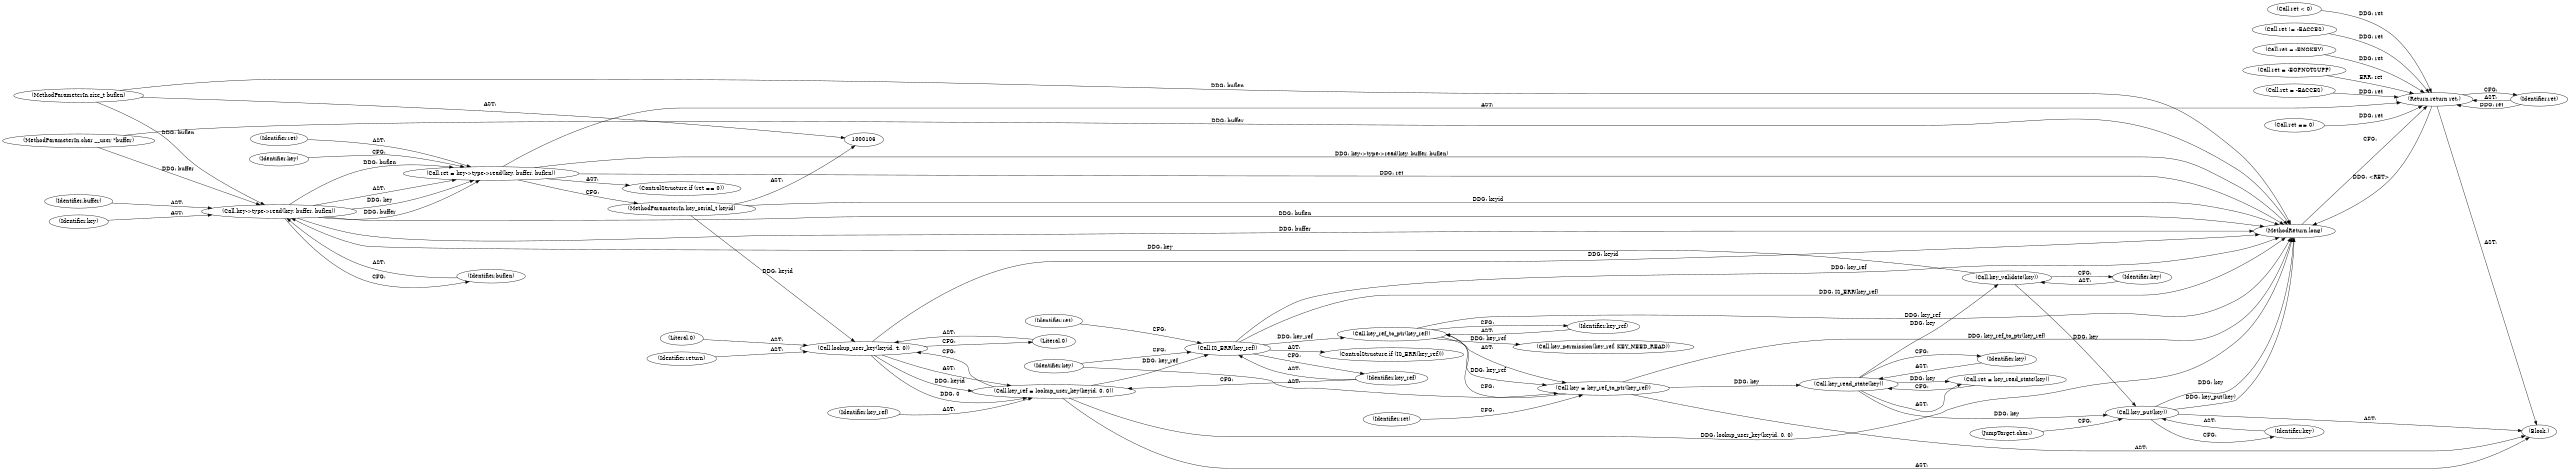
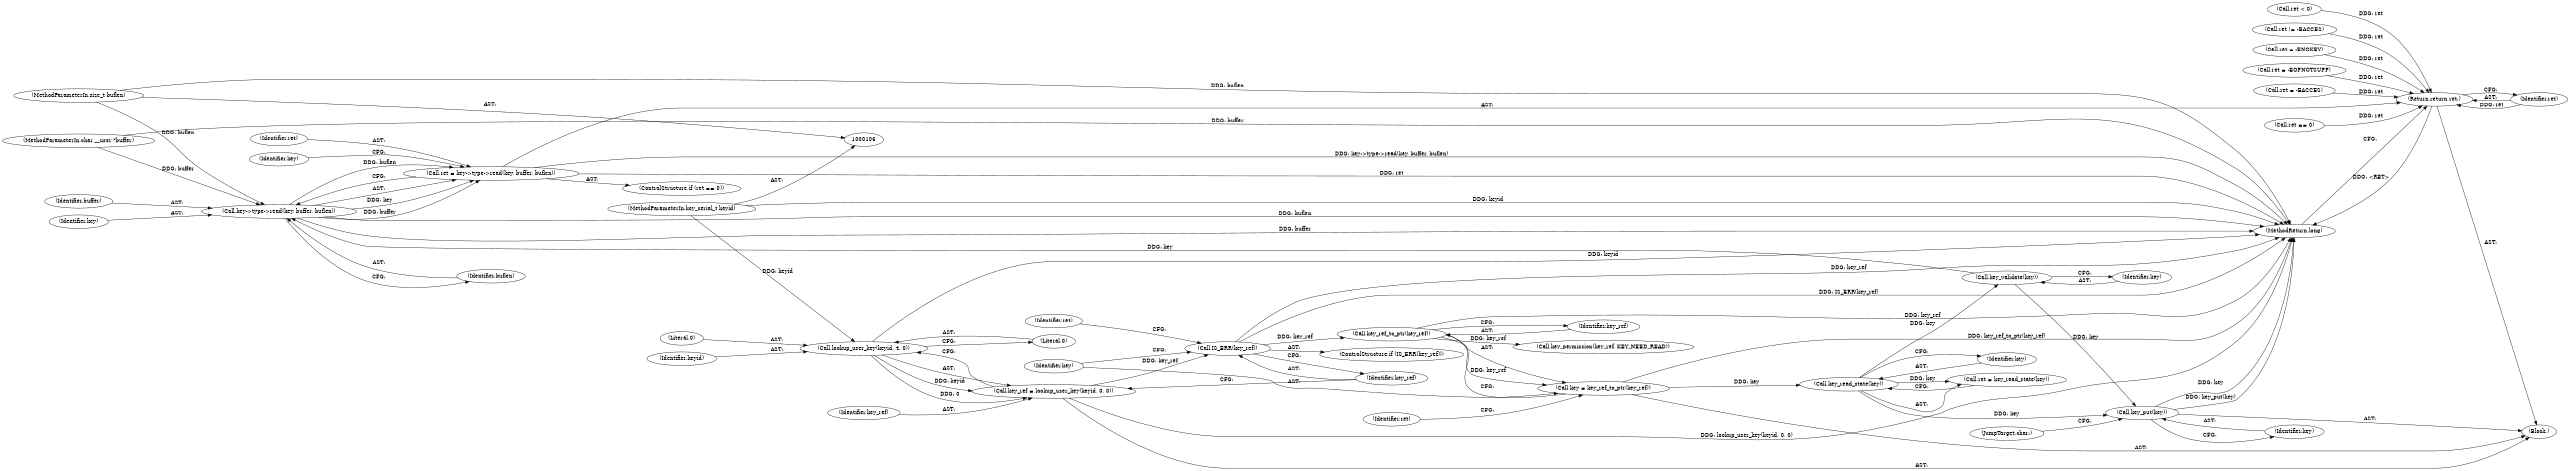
edge "(Call,ret = -EOPNOTSUPP)" -> "(Return,return ret;)": label "ERR: ret" -> "DDG: ret"
edge "(Call,ret = key->type->read(key, buffer, buflen))" -> "(MethodParameterIn,key_serial_t keyid)": now "(Call,ret = key->type->read(key, buffer, buflen))" -> "(Call,key->type->read(key, buffer, buflen))"
node "(Identifier,return)": label "(Identifier,return)" -> "(Identifier,keyid)"
